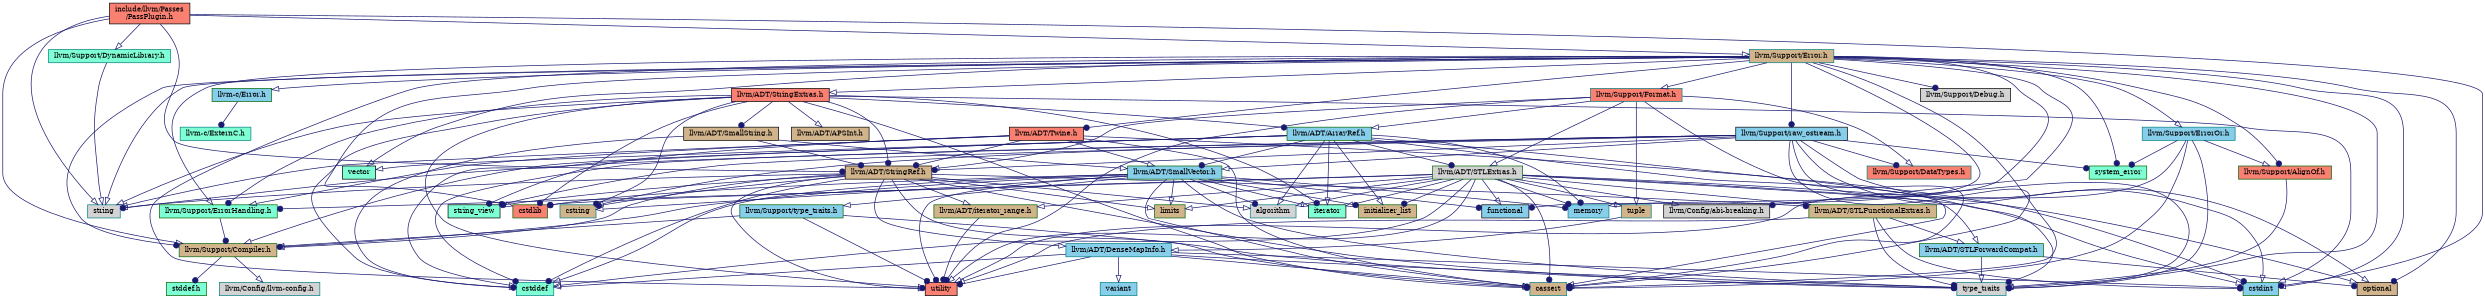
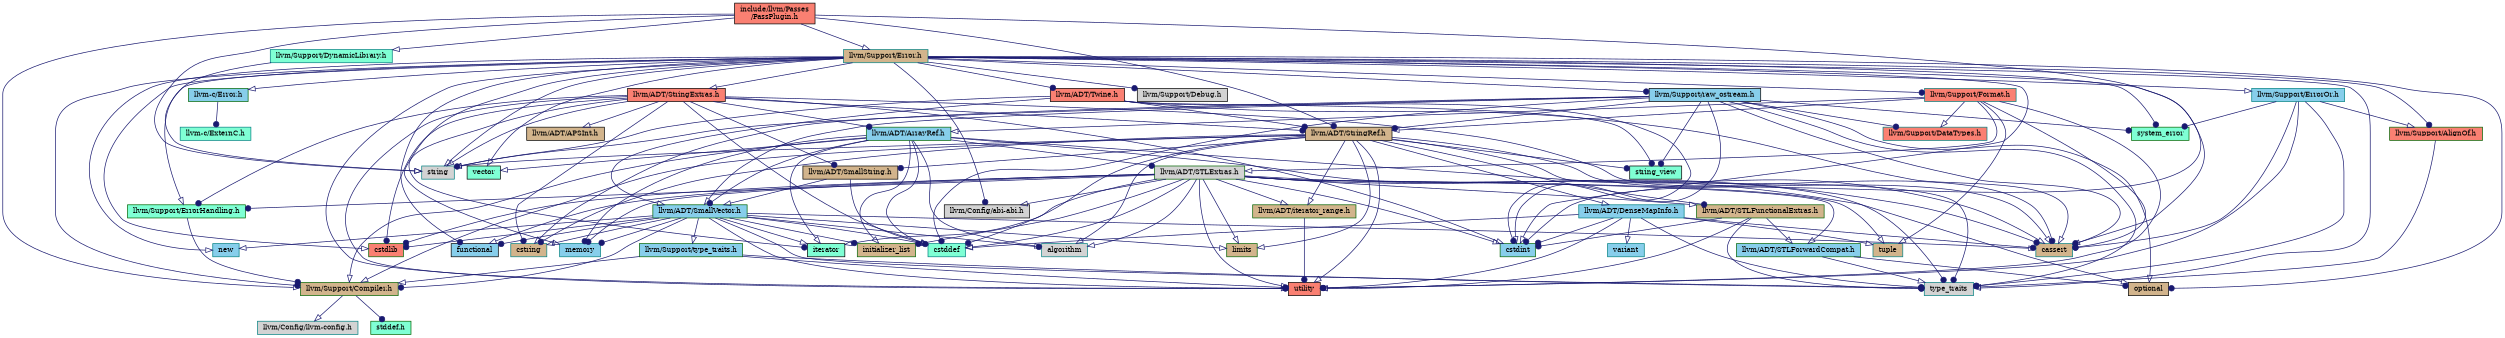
edge "llvm/Support/Error.h" -> "llvm/Support/Format.h": arrowhead onormal -> dot
edge "llvm/ADT/Twine.h" -> "llvm/Support/ErrorHandling.h": removed
edge "llvm/ADT/SmallString.h" -> "llvm/ADT/StringRef.h": reversed
node "llvm/Config/abi-breaking.h": label "llvm/Config/abi-breaking.h" -> "llvm/Config/abi-abi.h"
edge "tuple" -> "llvm/ADT/DenseMapInfo.h": reversed
node "new": added
